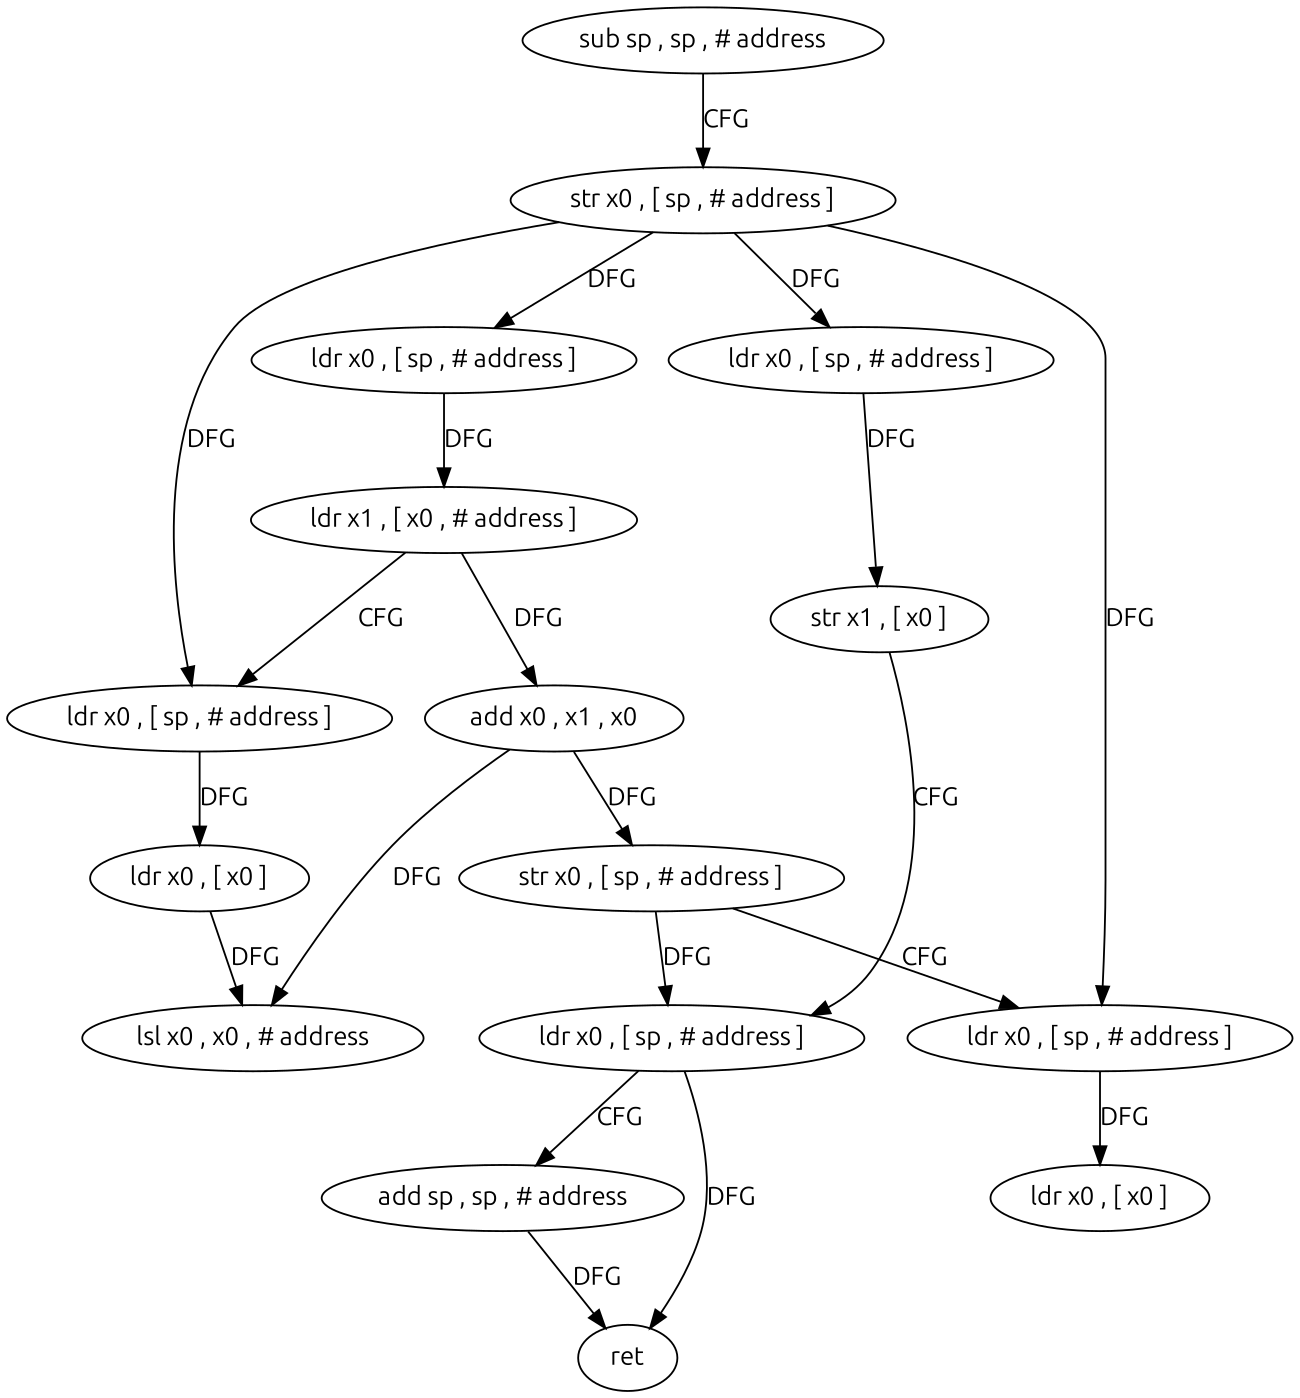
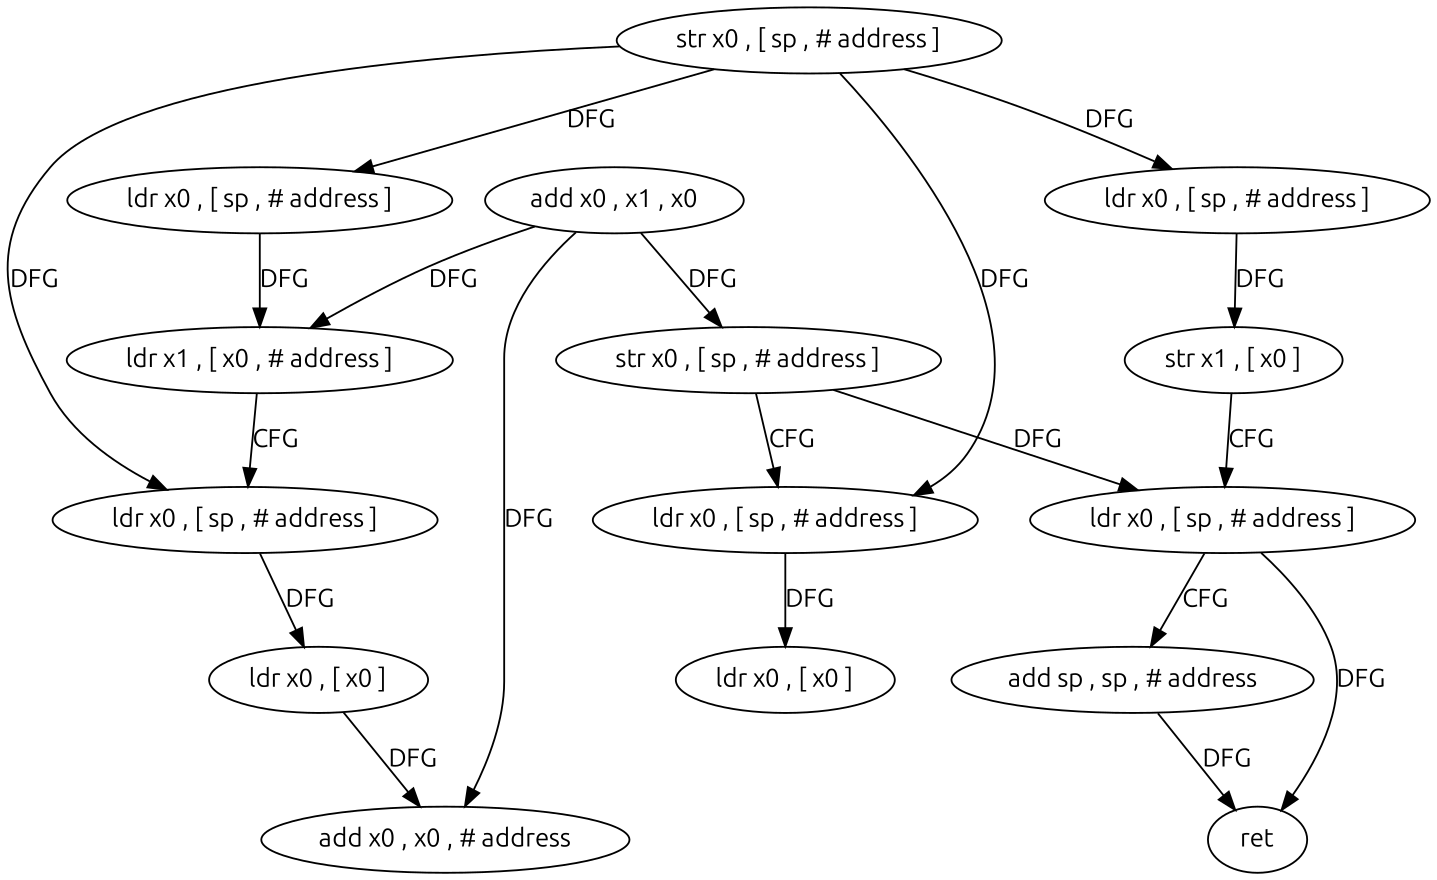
node "sub sp , sp , # address": removed
edge "ldr x1 , [ x0 , # address ]" -> "add x0 , x1 , x0": reversed
node "lsl x0 , x0 , # address": label "lsl x0 , x0 , # address" -> "add x0 , x0 , # address"
